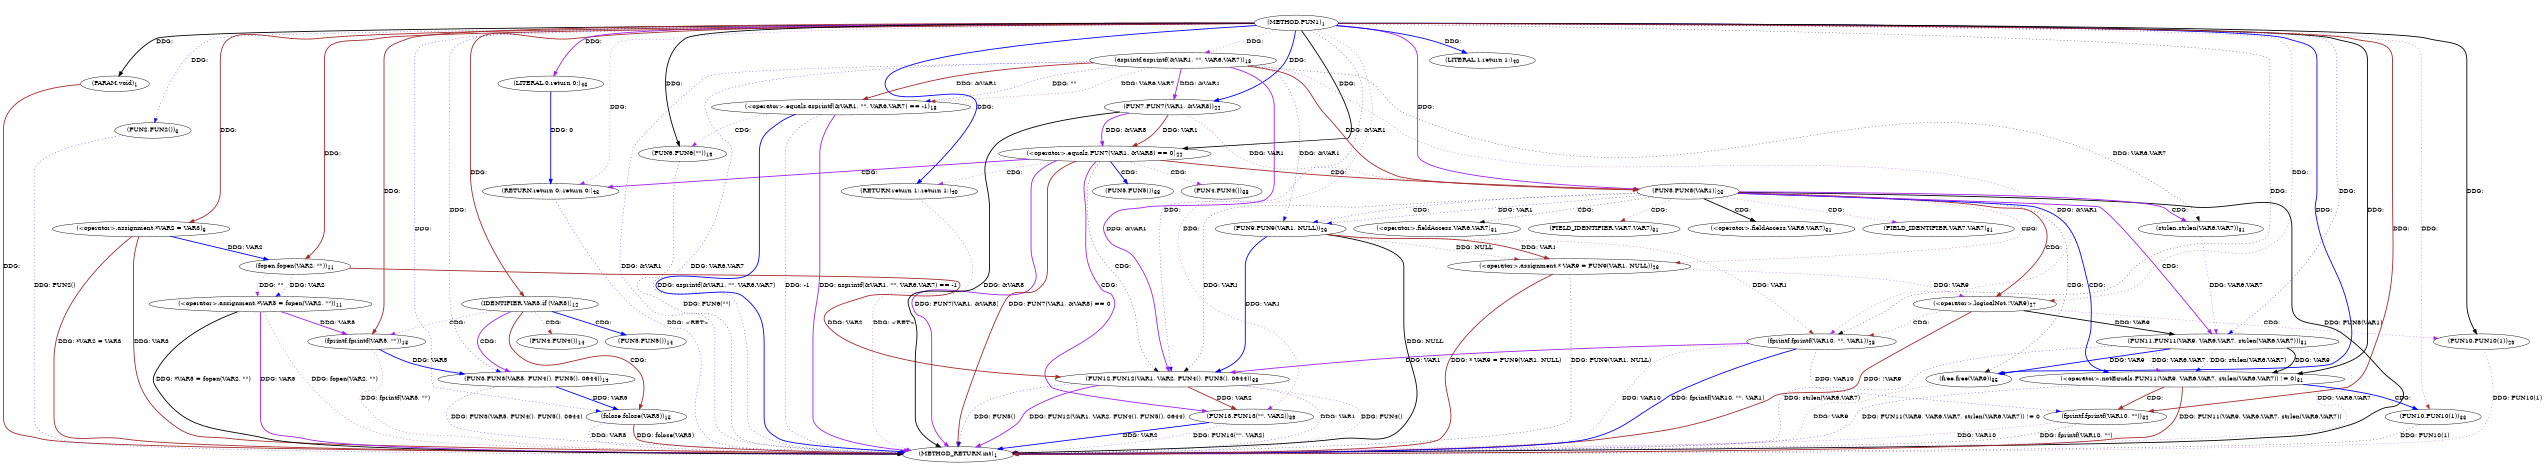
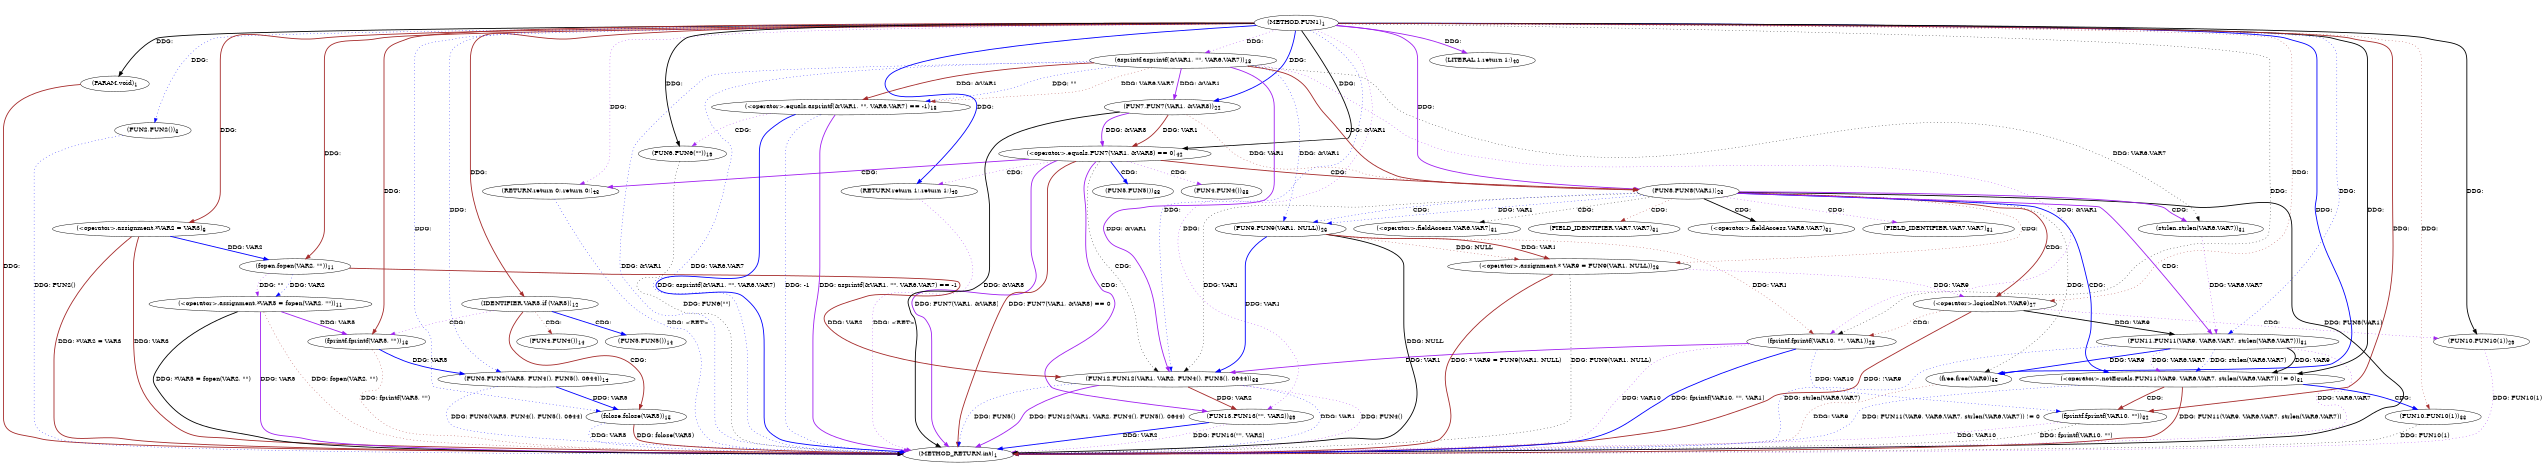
edge "(METHOD,FUN1)" -> "(LITERAL,1,return 1;)": color blue -> purple
node "(LITERAL,0,return 0;)": removed
node "(<operator>.equals,FUN7(VAR1, &VAR8) == 0)": text "22" -> "42"
edge "(FUN8,FUN8(VAR1))" -> "(free,free(VAR9))": label "CDG: " -> "DDG: "
edge "(IDENTIFIER,VAR5,if (VAR5))" -> "(FUN3,FUN3(VAR5, FUN4(), FUN5(), 0644))": removed, label "CDG:"
